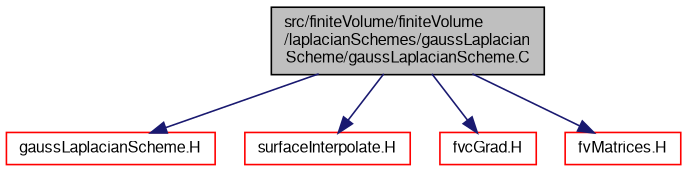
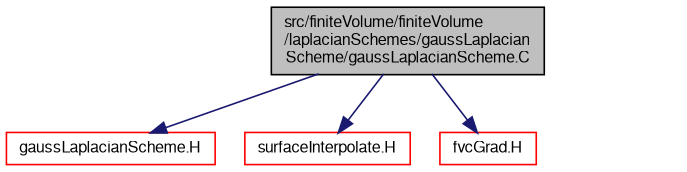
node "fvMatrices.H": removed
